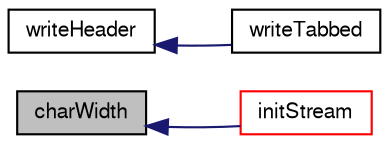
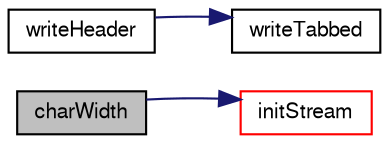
edge "writeTabbed" -> "writeHeader": reversed
edge "initStream" -> "charWidth": reversed
